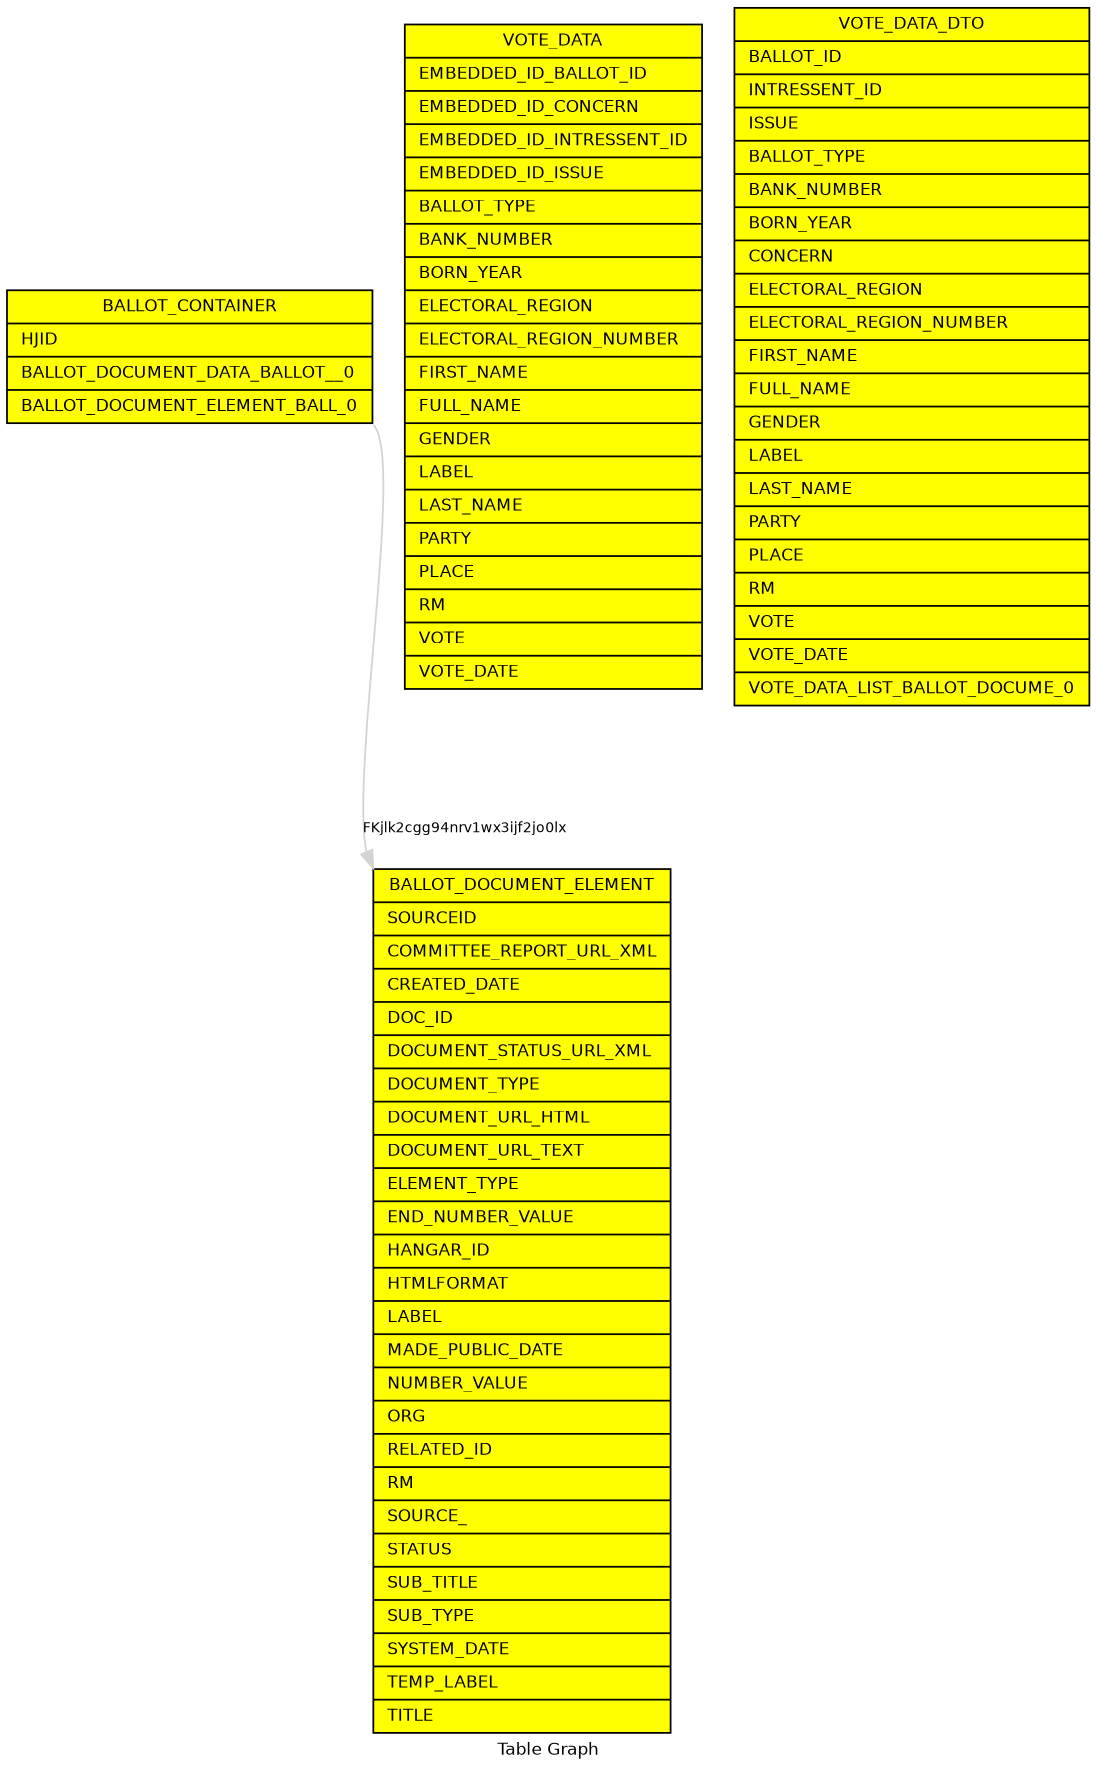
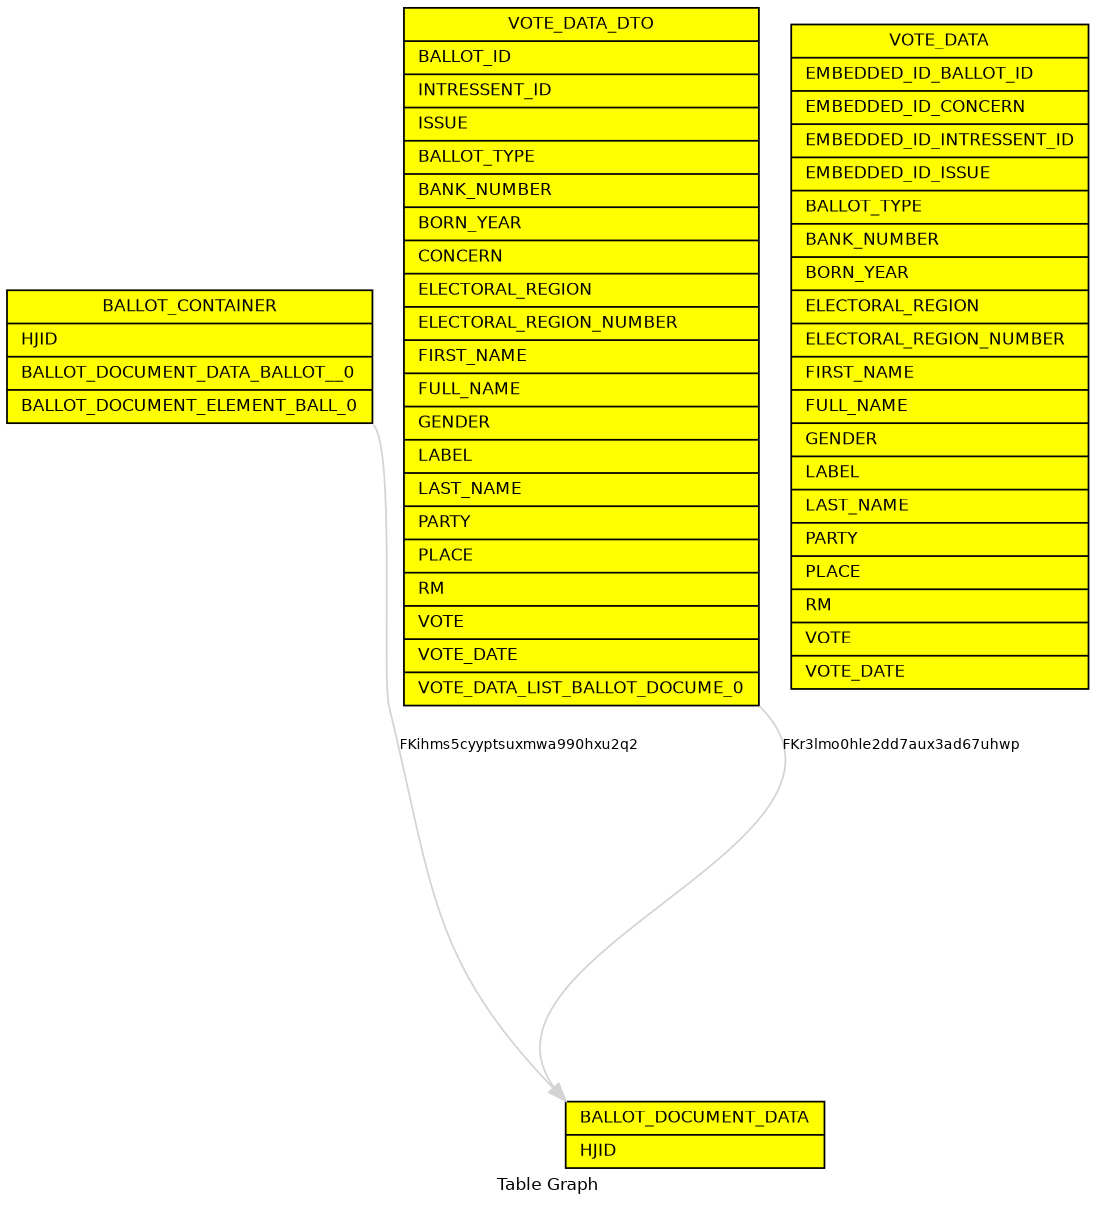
node "BALLOT_DOCUMENT_DATA": added
node "BALLOT_DOCUMENT_ELEMENT": removed
